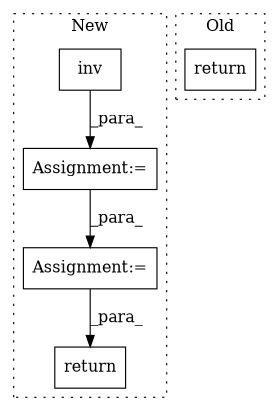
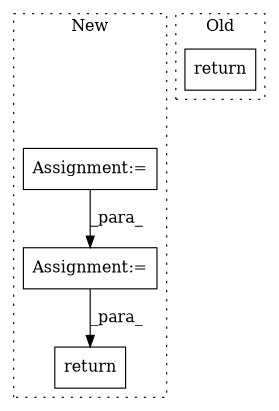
node "inv": removed
